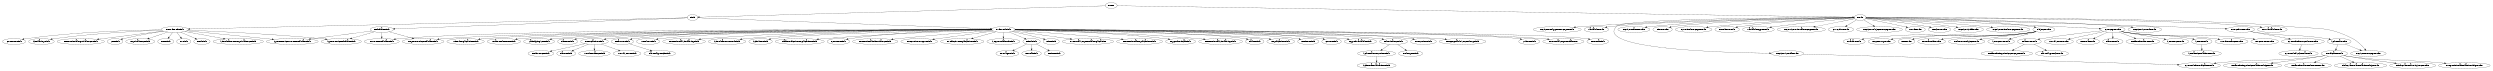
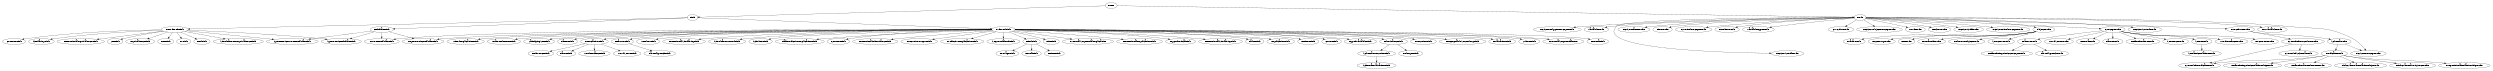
node "AGIMSIMVisualPerceptNode": removed
node "EvaluationLink": added
edge "AGISIMSmellNode" -> "GroundedPredicateNode": now "GroundedProcedureNode" -> "GroundedPredicateNode"
